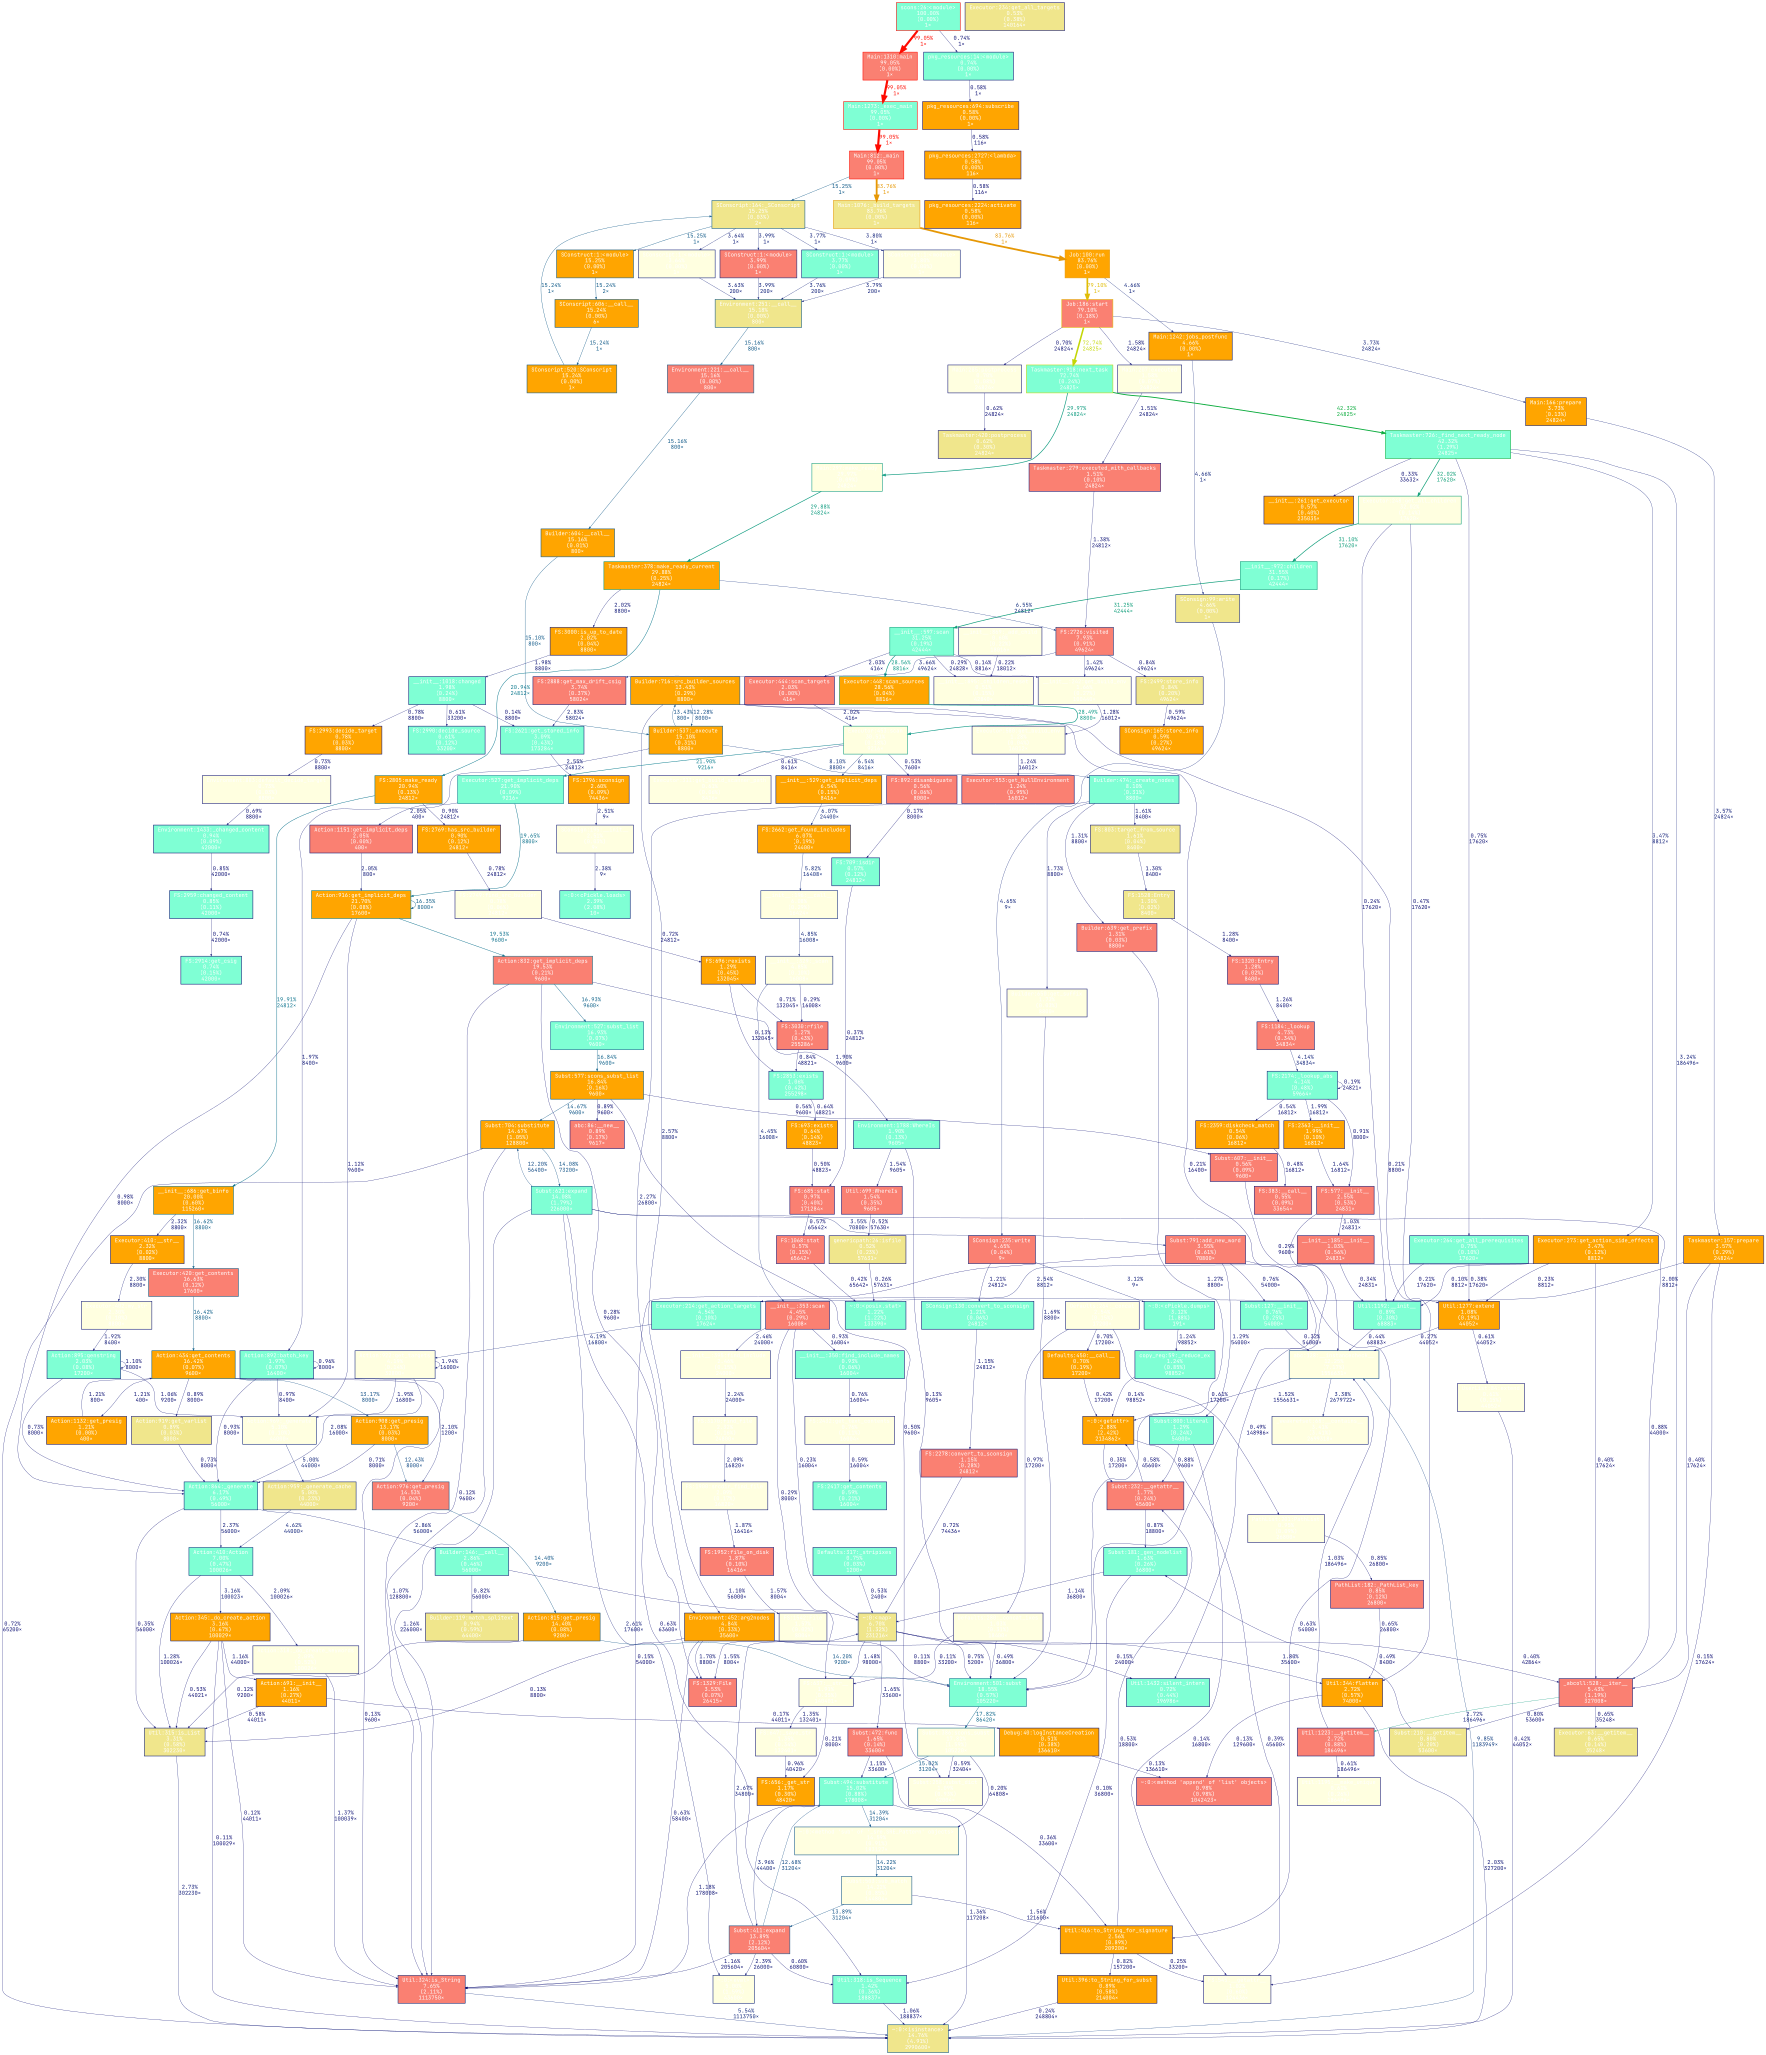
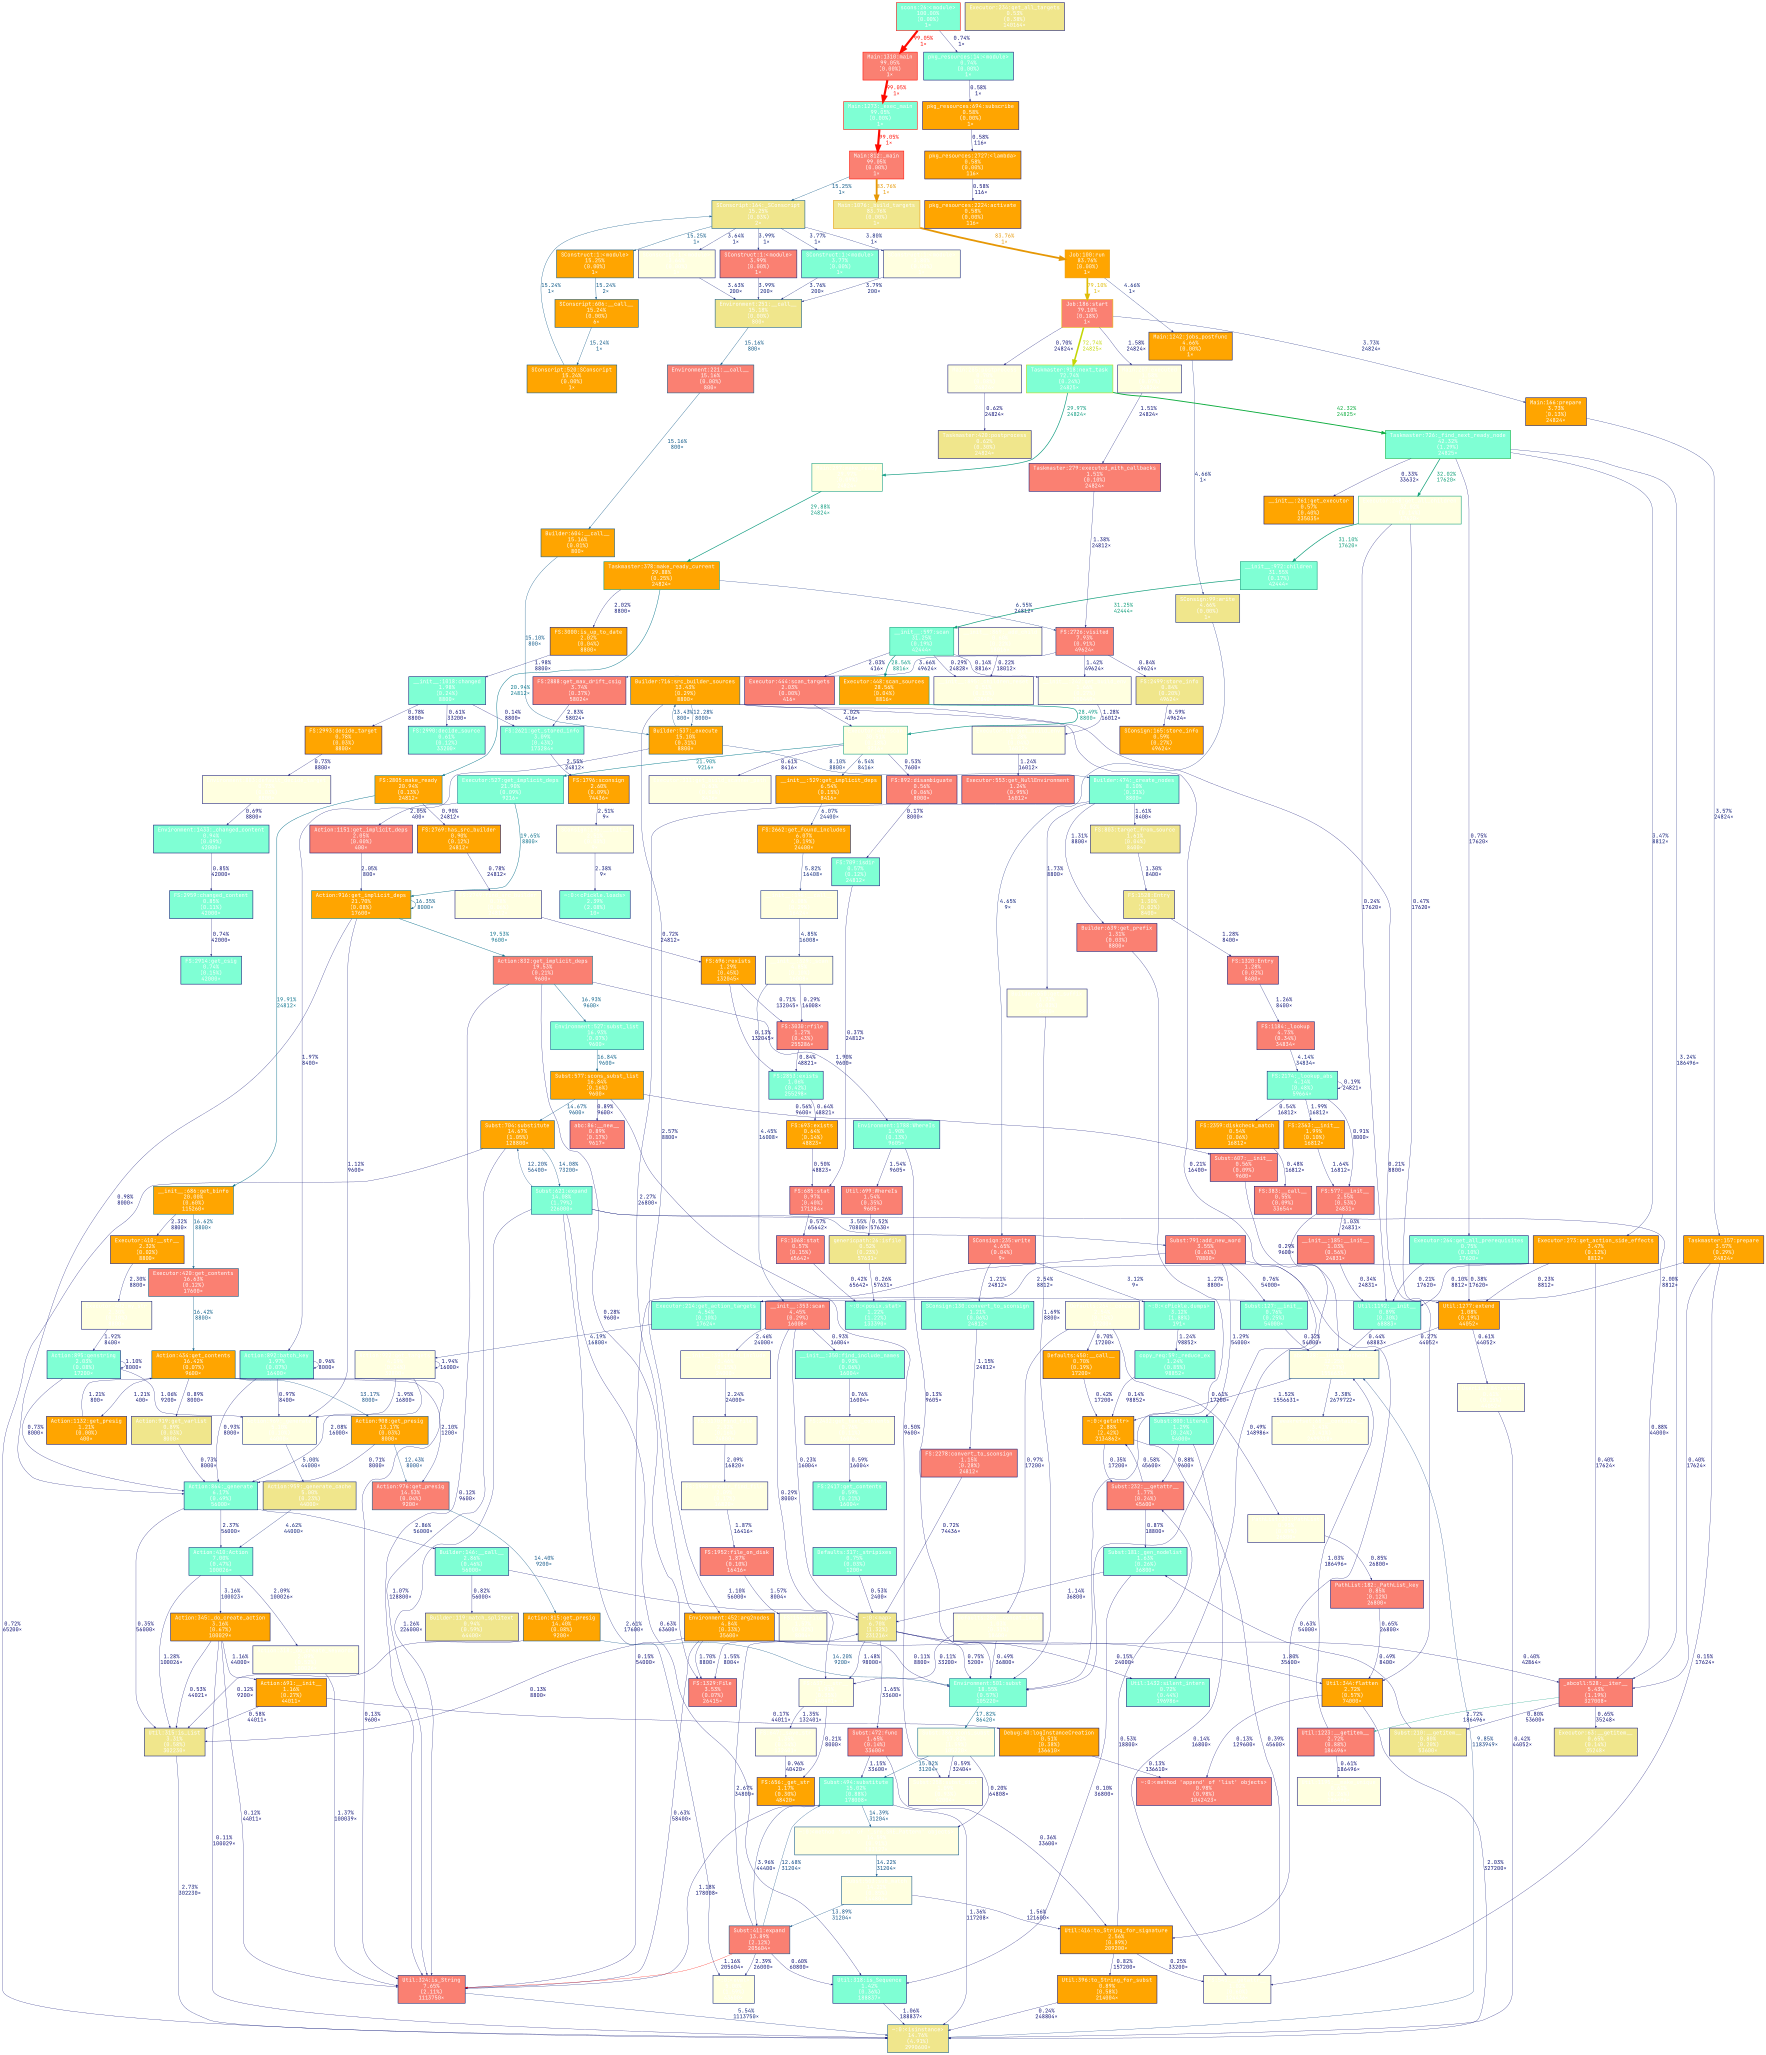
edge "Subst:411:expand 13.89% (2.12%) 205604×" -> "Util:324:is_String 7.65% (2.11%) 1113750×": color #0d1274 -> #fe0a00
